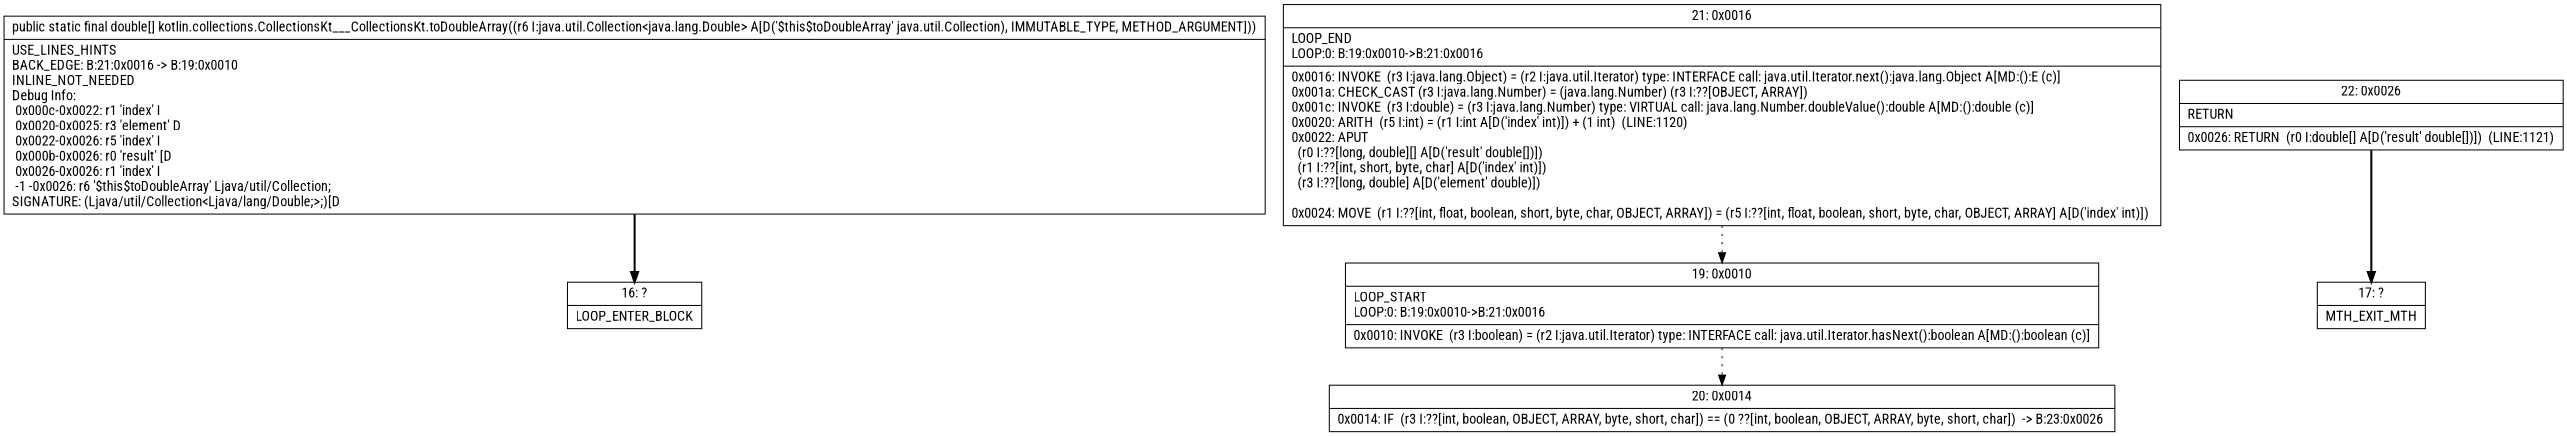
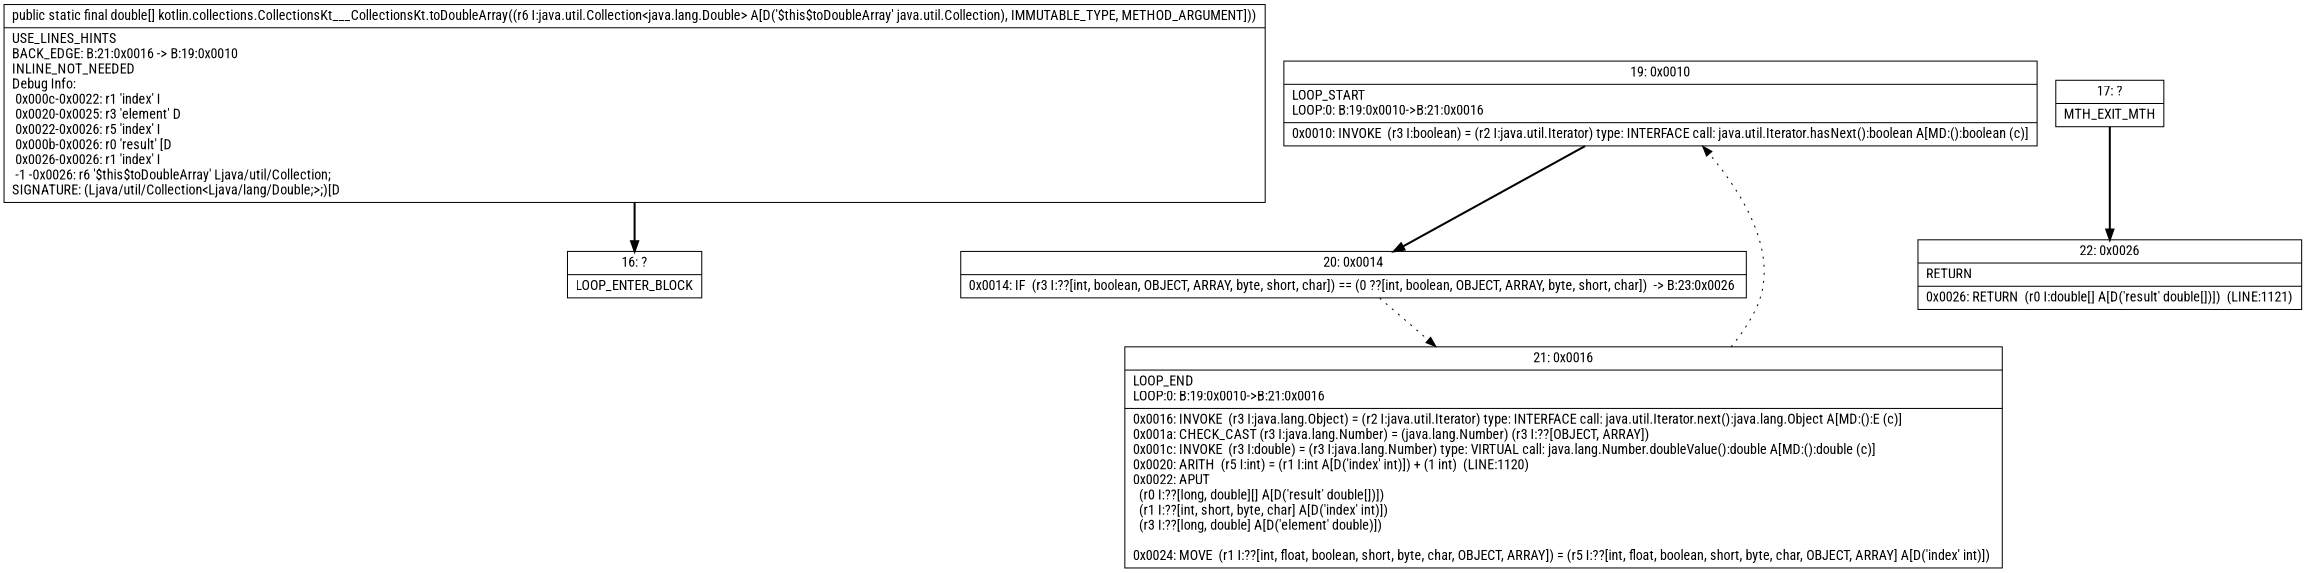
edge "22: 0x0026" -> "17: ?": reversed
edge "20: 0x0014" -> "21: 0x0016": added
edge "19: 0x0010" -> "20: 0x0014": style dotted -> bold
